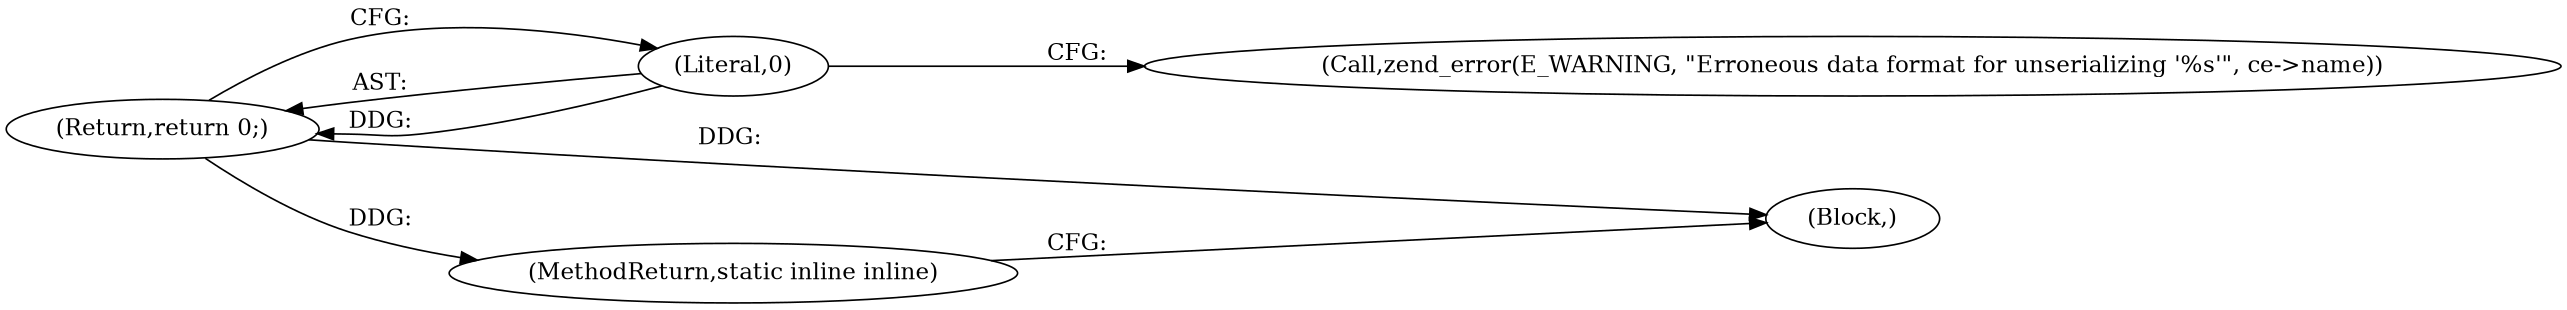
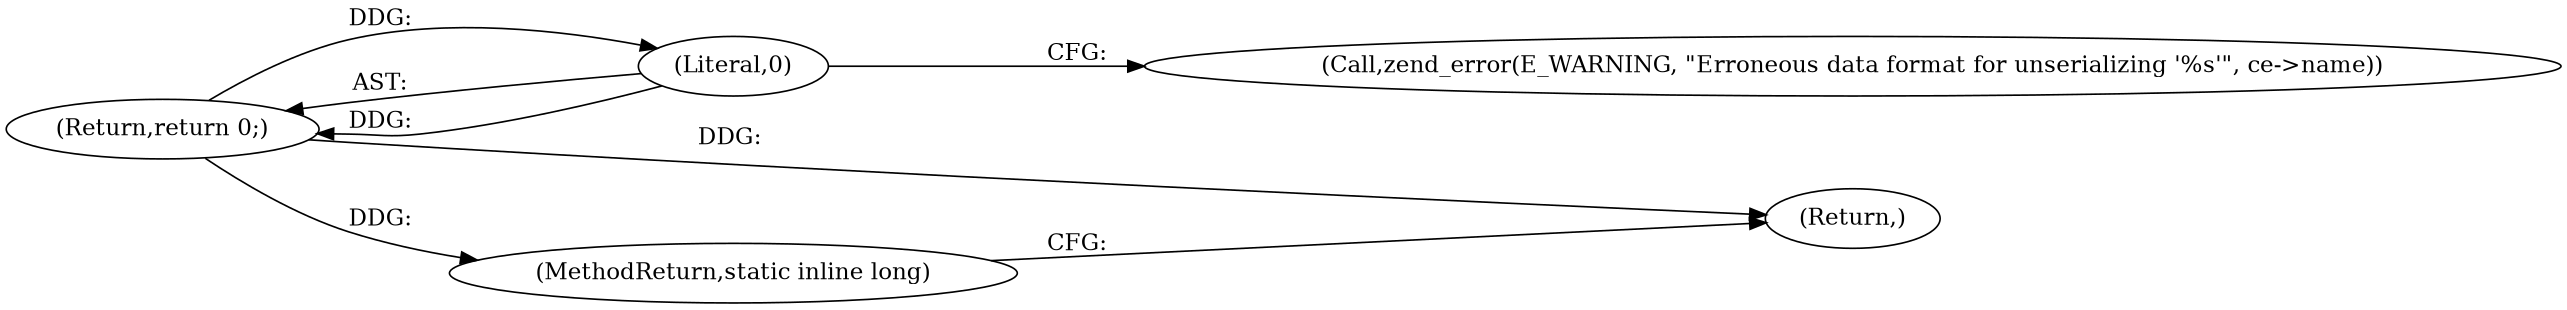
edge "(Return,return 0;)" -> "(Literal,0)": label "CFG: " -> "DDG: "
node "(Block,)": label "(Block,)" -> "(Return,)"
node "(MethodReturn,static inline inline)": label "(MethodReturn,static inline inline)" -> "(MethodReturn,static inline long)"
